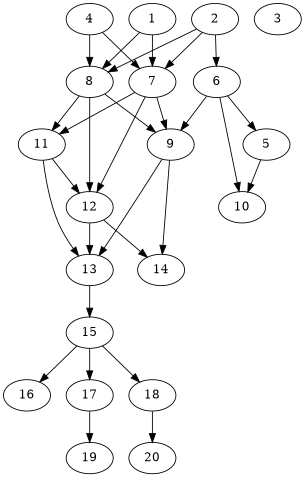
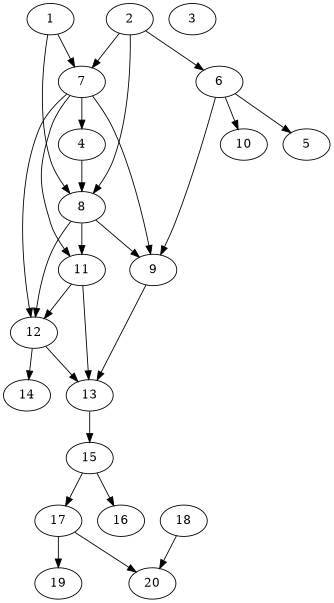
edge "4" -> "7": reversed
edge "5" -> "10": removed
edge "9" -> "14": removed
edge "15" -> "18": removed
edge "17" -> "20": added
